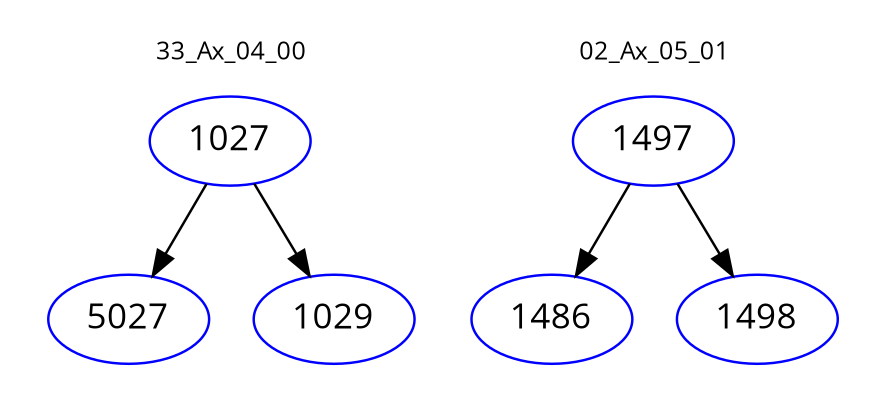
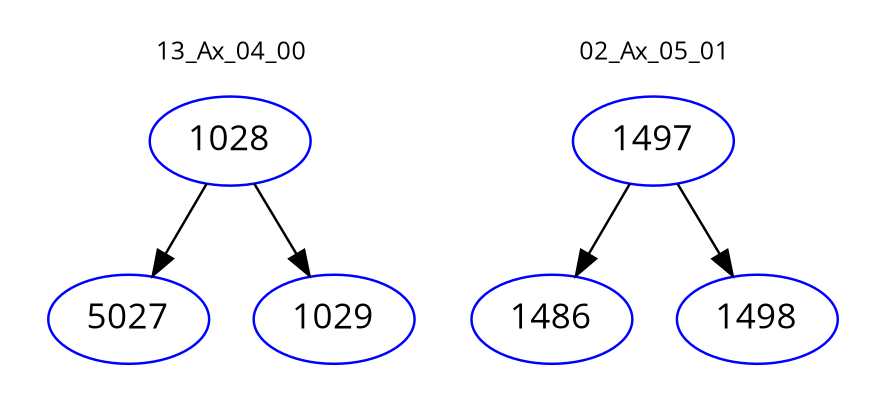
cluster "33_Ax_04_00": label "33_Ax_04_00" -> "13_Ax_04_00"
node "1027": label "1027" -> "1028"
